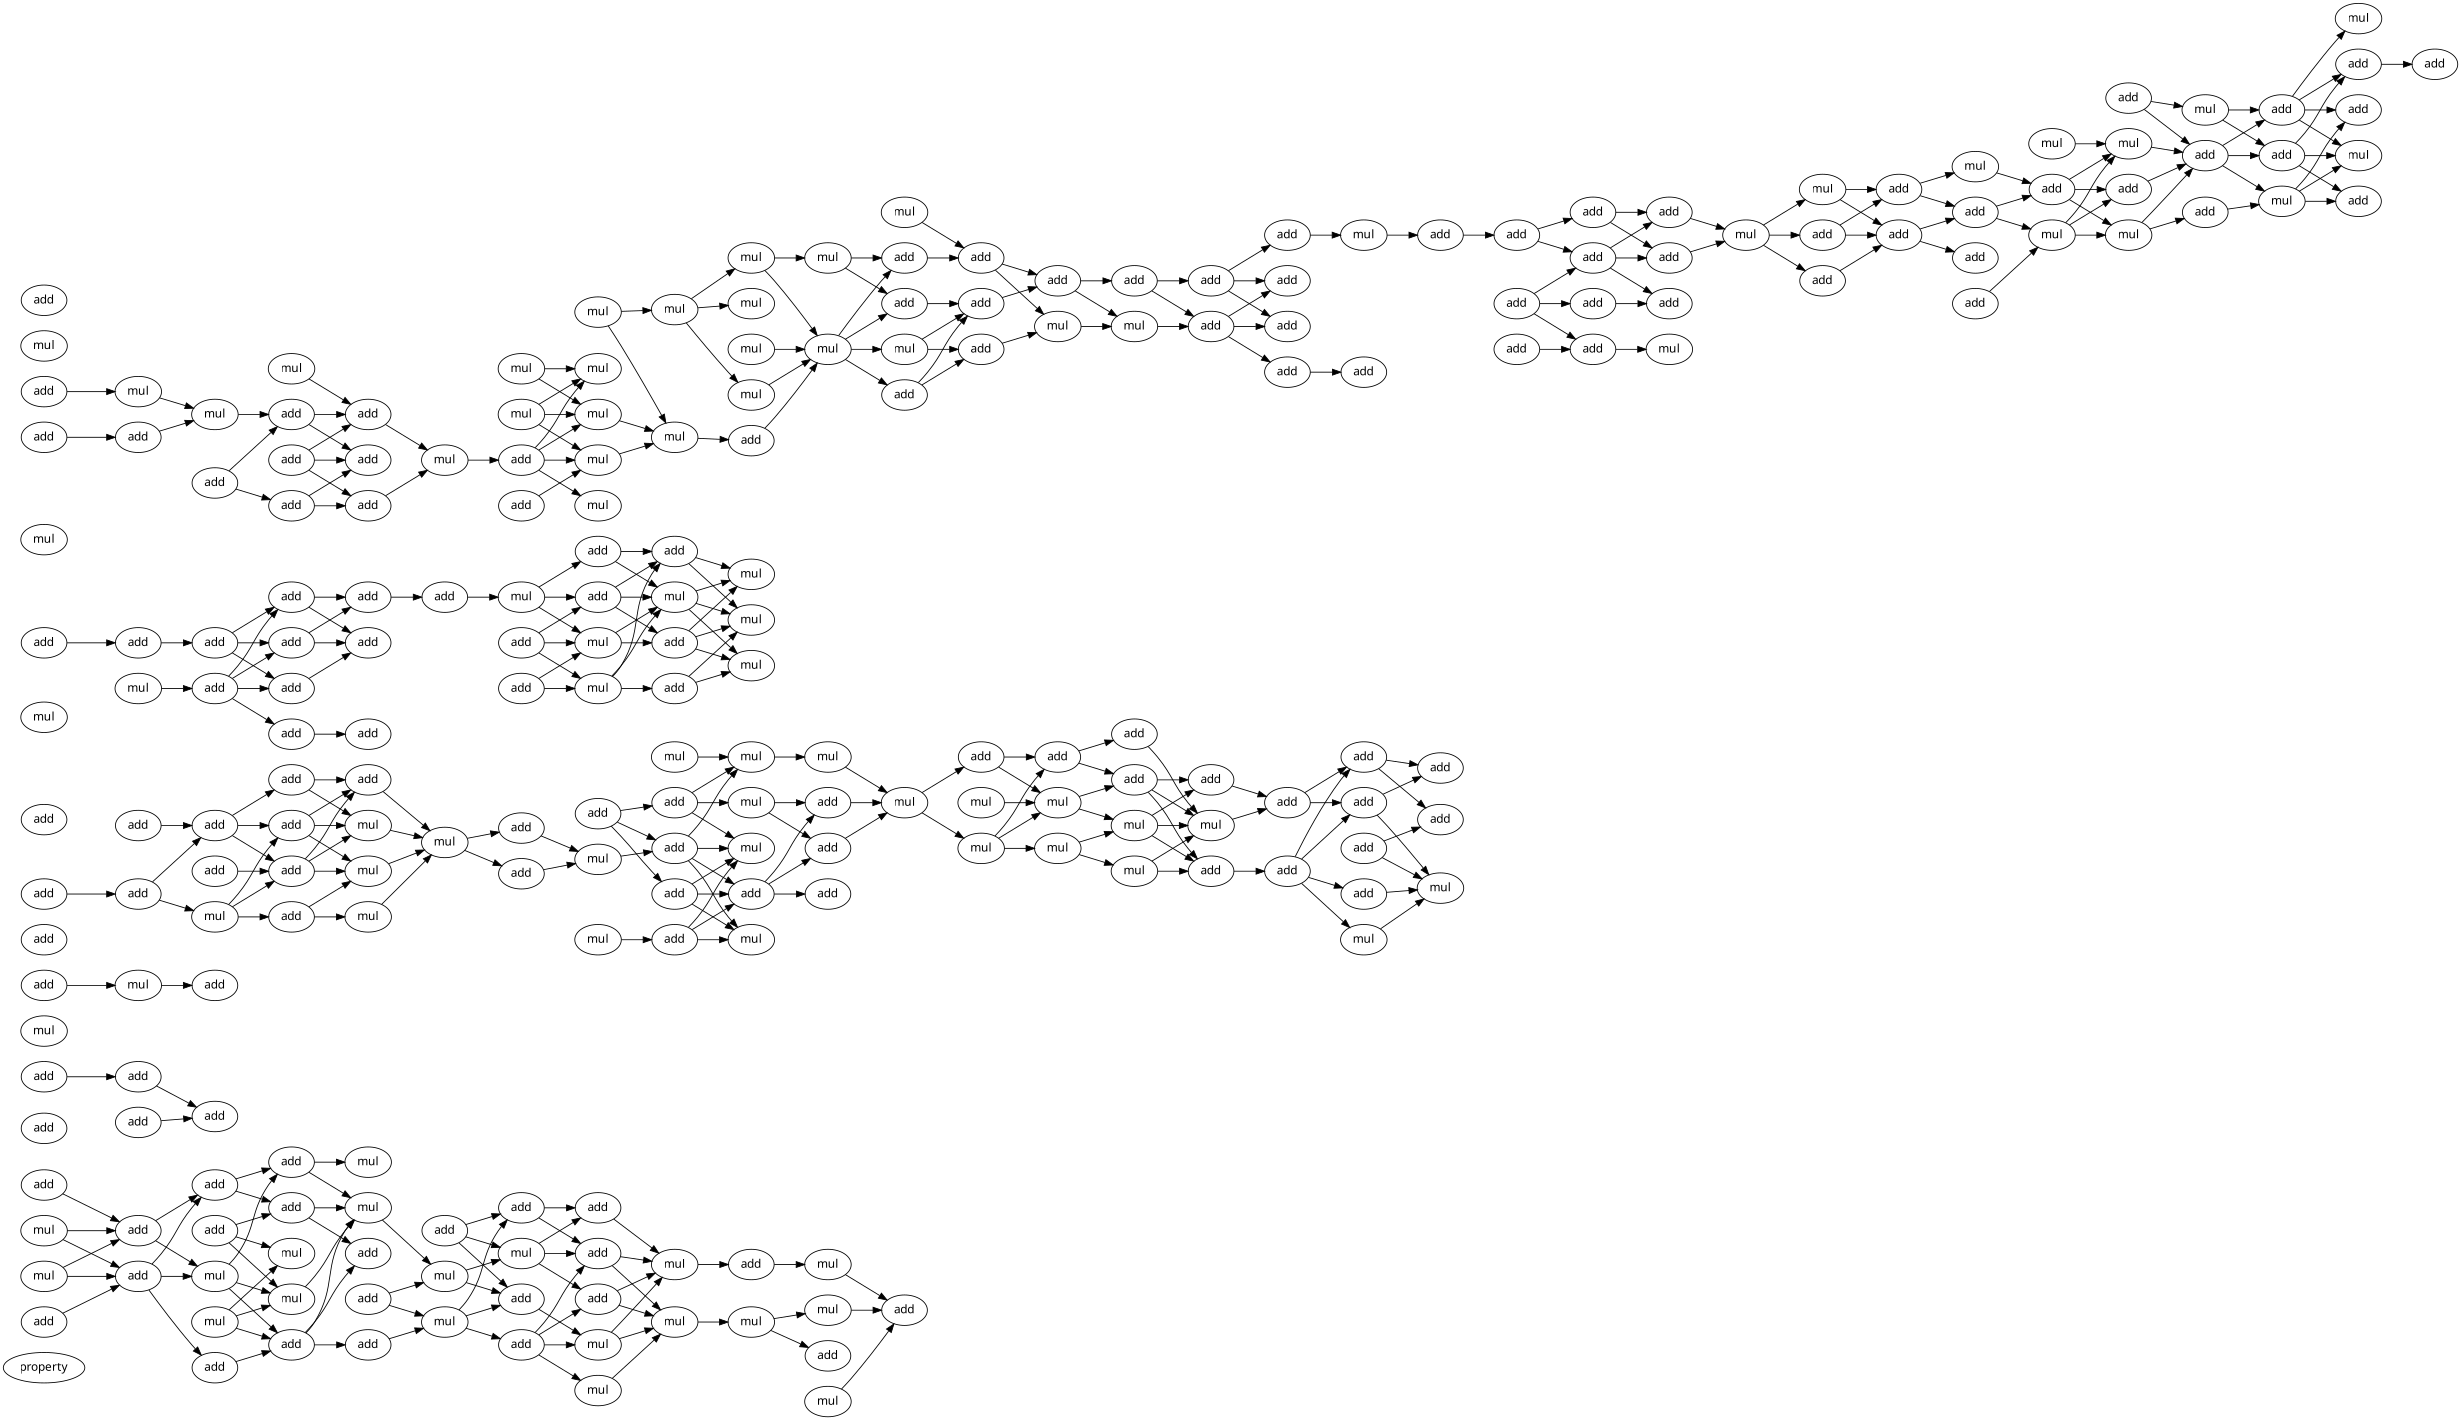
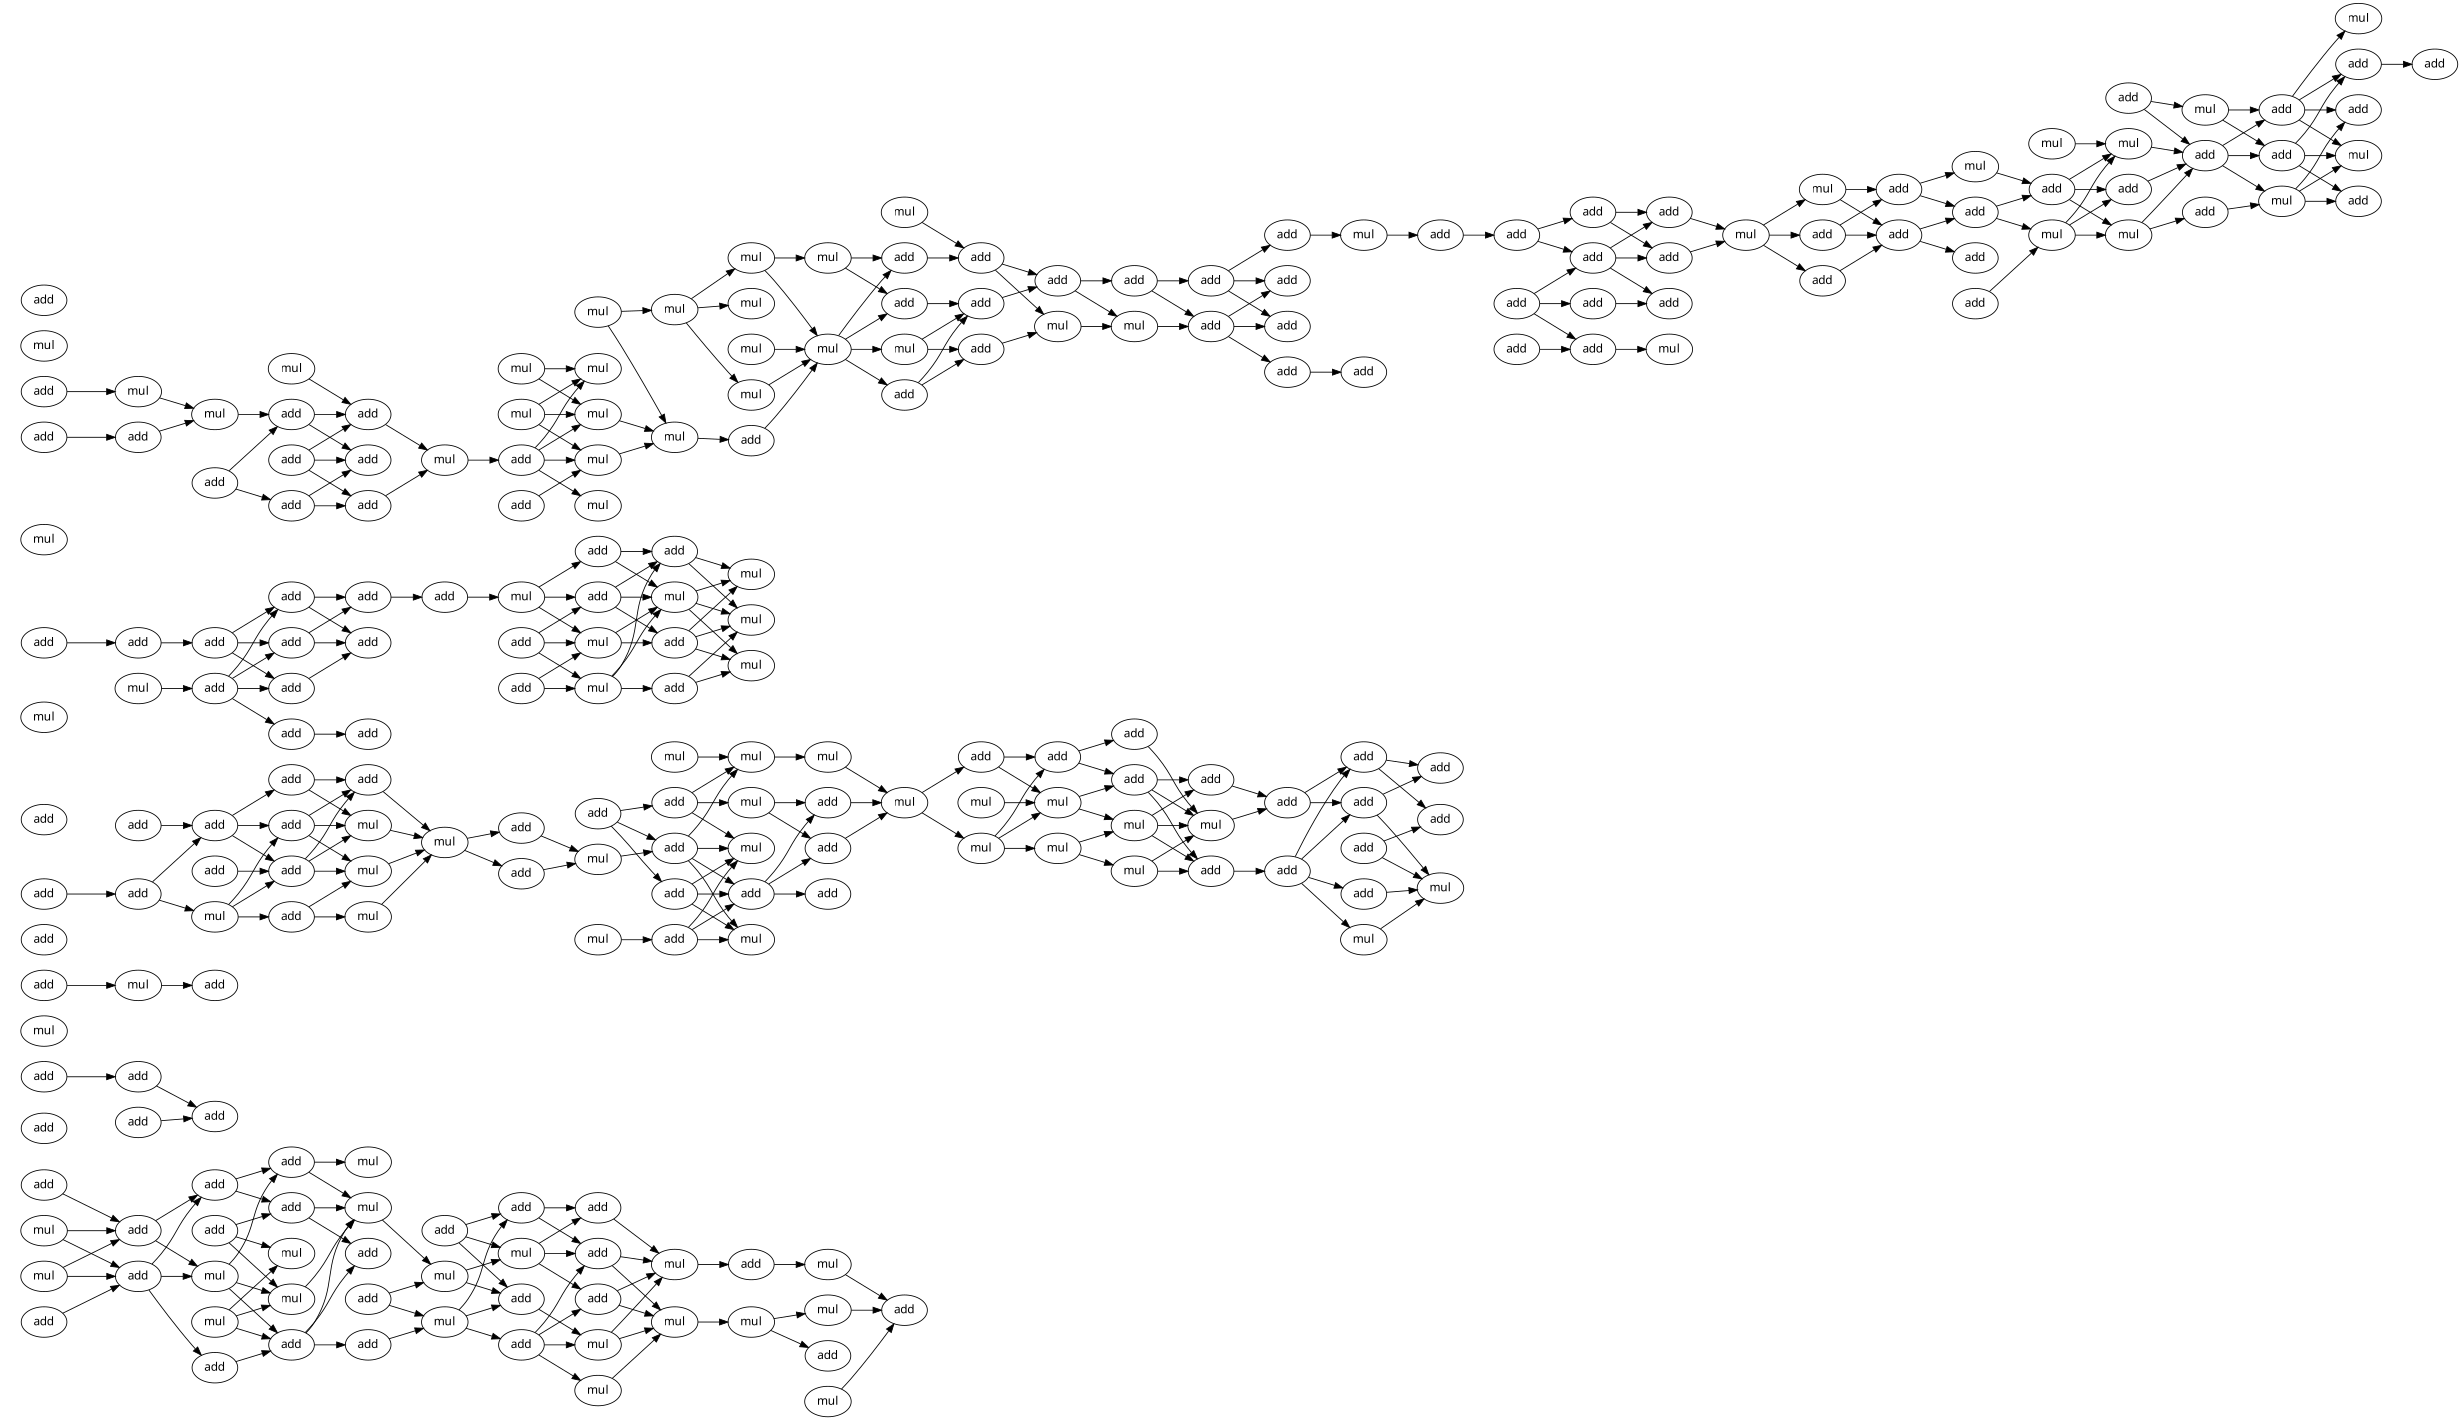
node "property": removed
